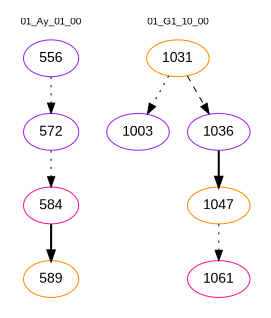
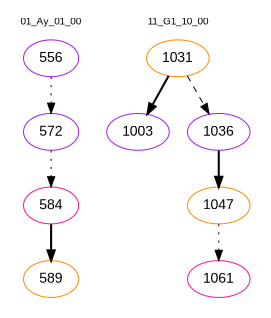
cluster "01_G1_10_00": label "01_G1_10_00" -> "11_G1_10_00"
edge "1031" -> "1003": style dotted -> bold
